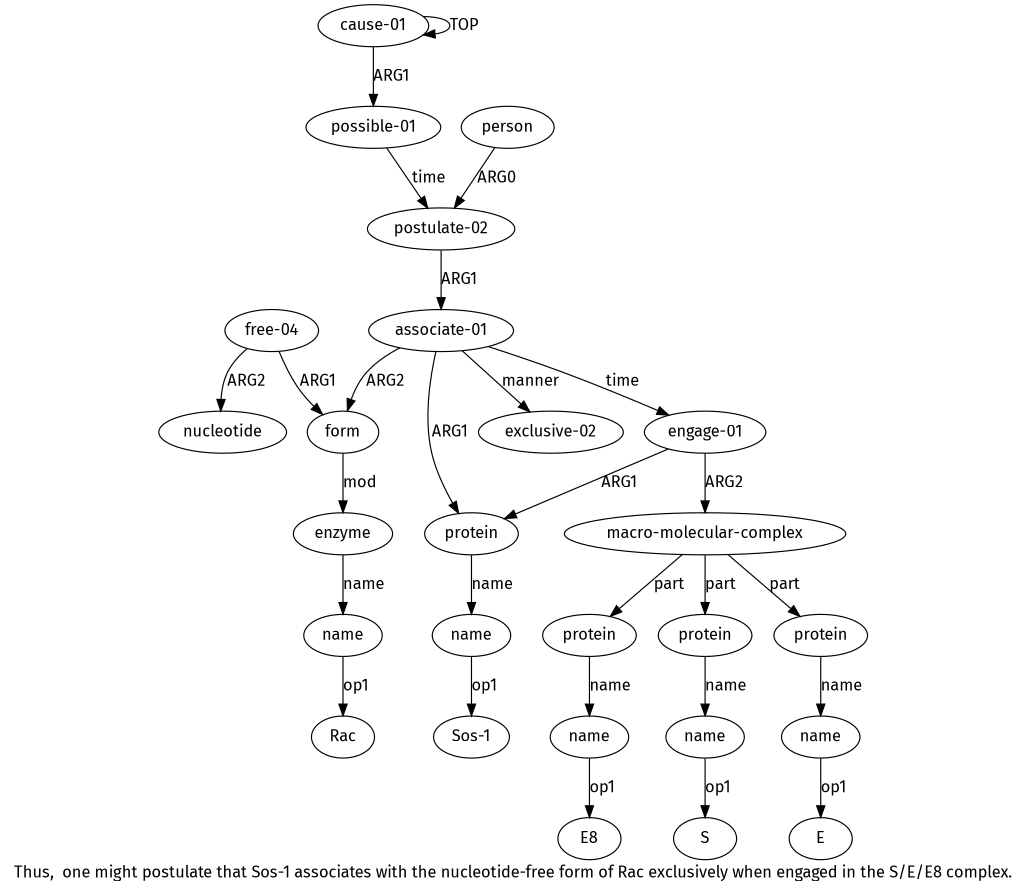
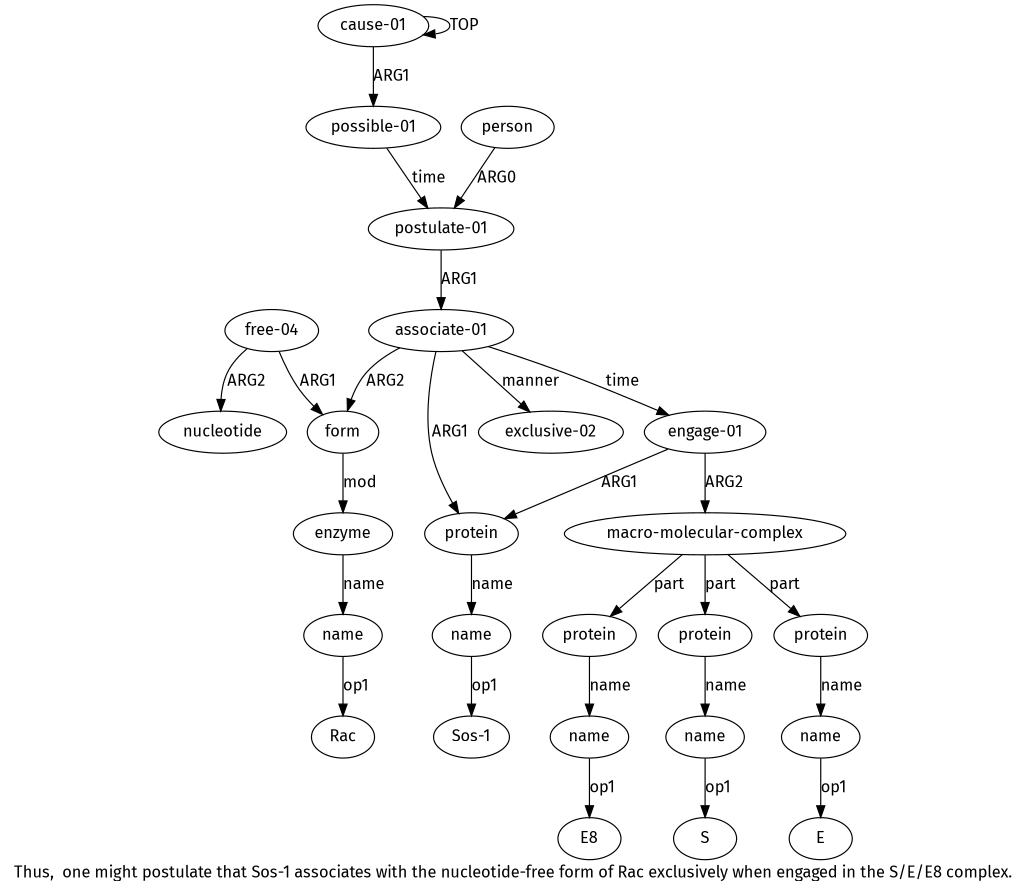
node "postulate-02": label "postulate-02" -> "postulate-01"
